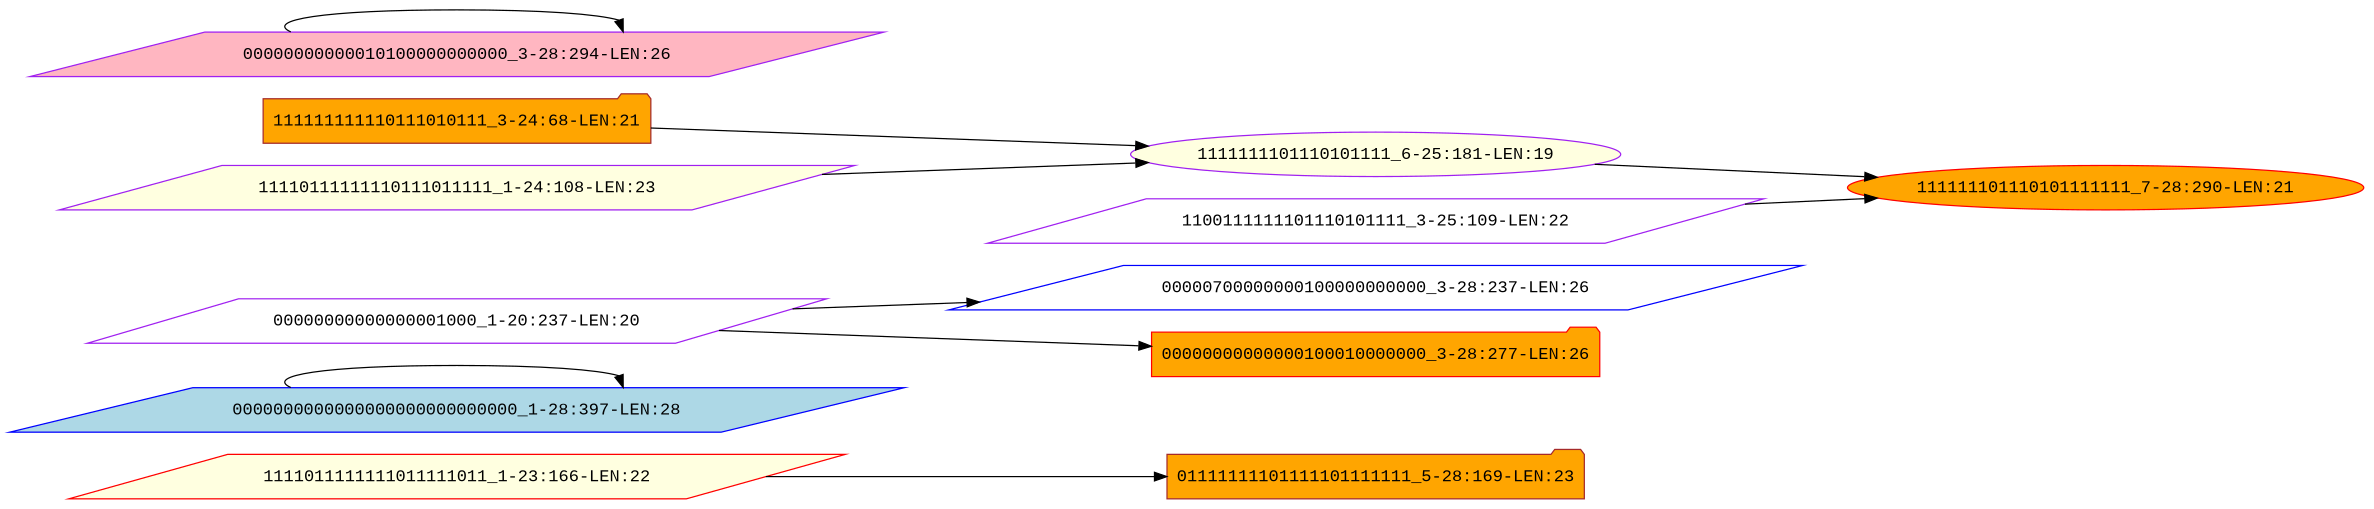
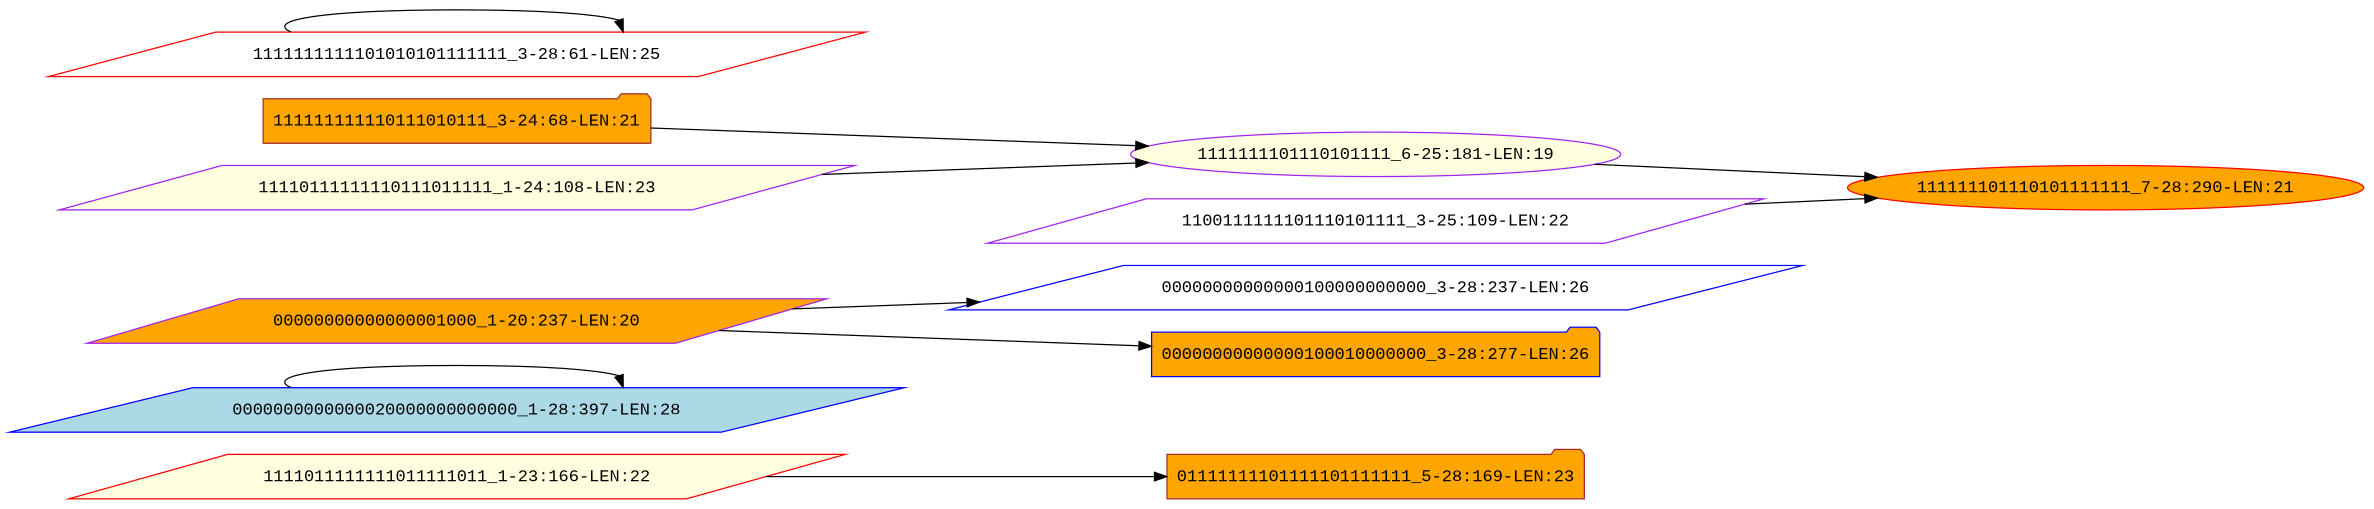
node "1111111111101010101111111_3-28:61-LEN:25": added
node "00000000000010100000000000_3-28:294-LEN:26": removed
node "00000700000000100000000000_3-28:237-LEN:26": label "00000700000000100000000000_3-28:237-LEN:26" -> "00000000000000100000000000_3-28:237-LEN:26"
node "00000000000000001000_1-20:237-LEN:20": fillcolor white -> orange
node "00000000000000100010000000_3-28:277-LEN:26": color red -> blue
node "0000000000000000000000000000_1-28:397-LEN:28": label "0000000000000000000000000000_1-28:397-LEN:28" -> "0000000000000020000000000000_1-28:397-LEN:28"
